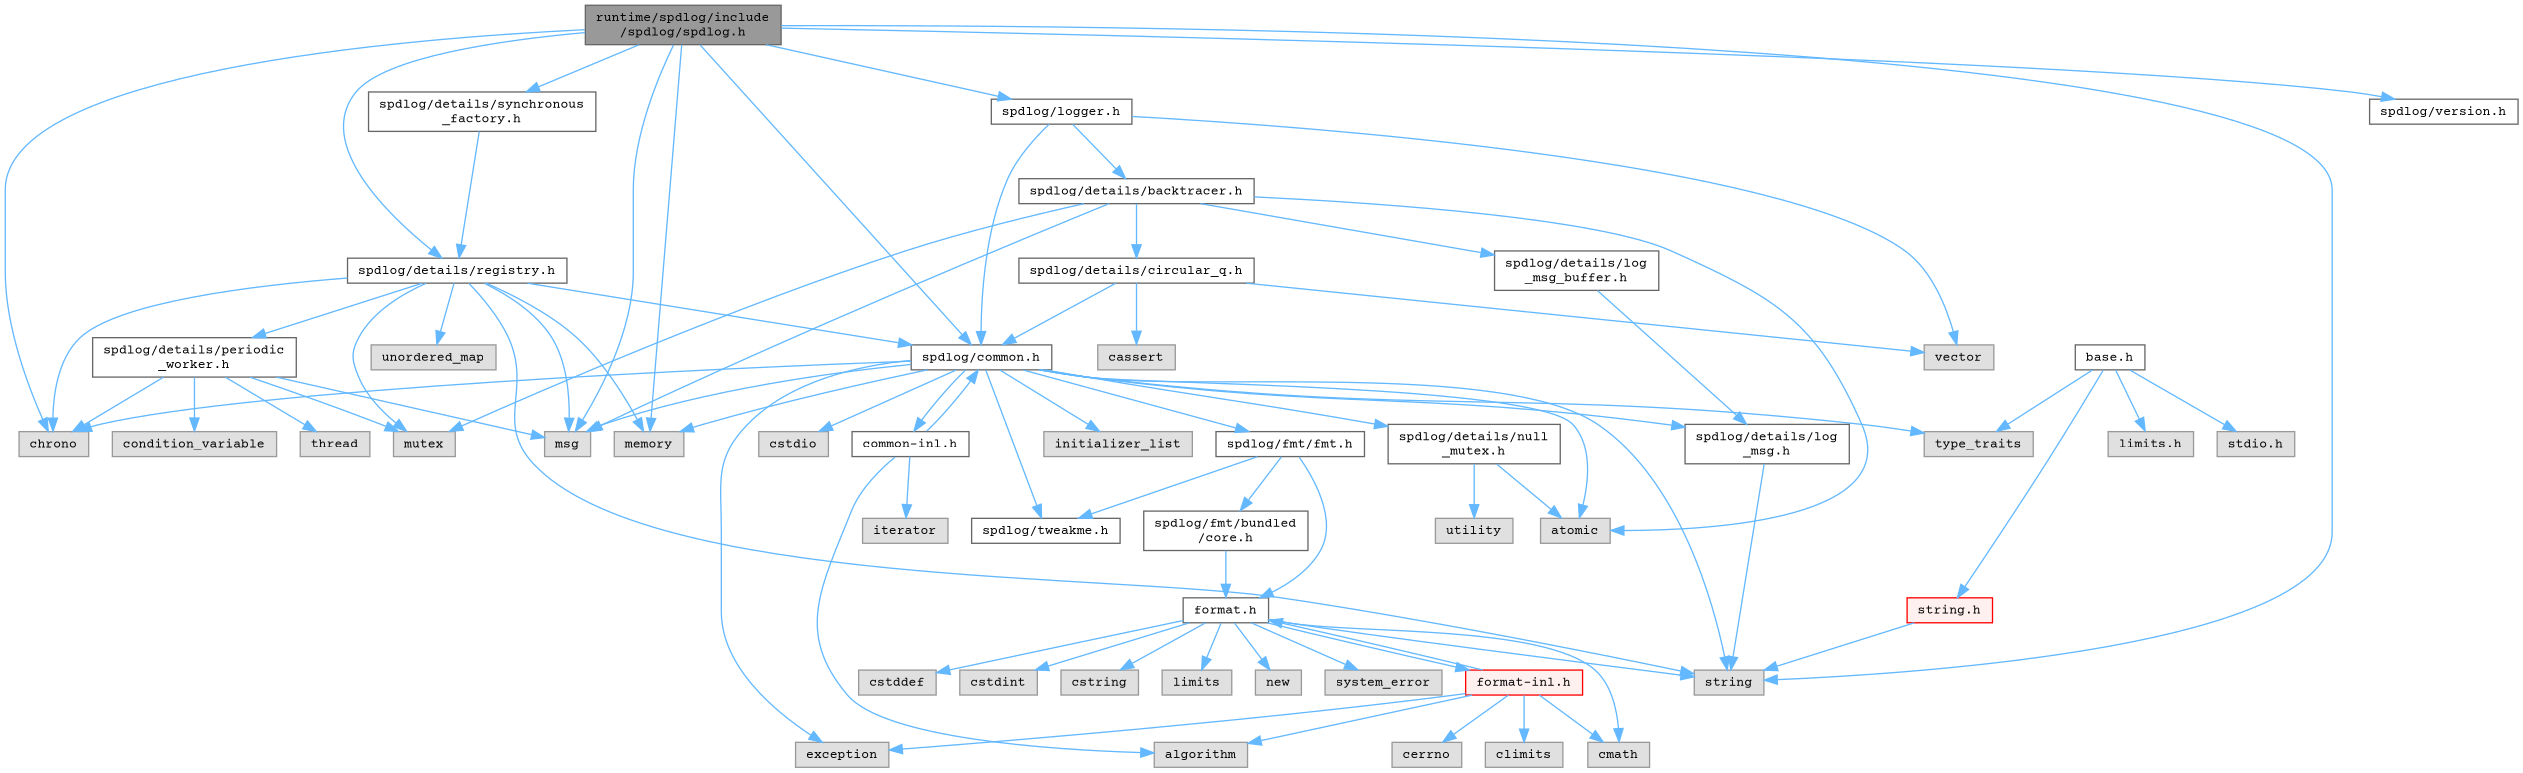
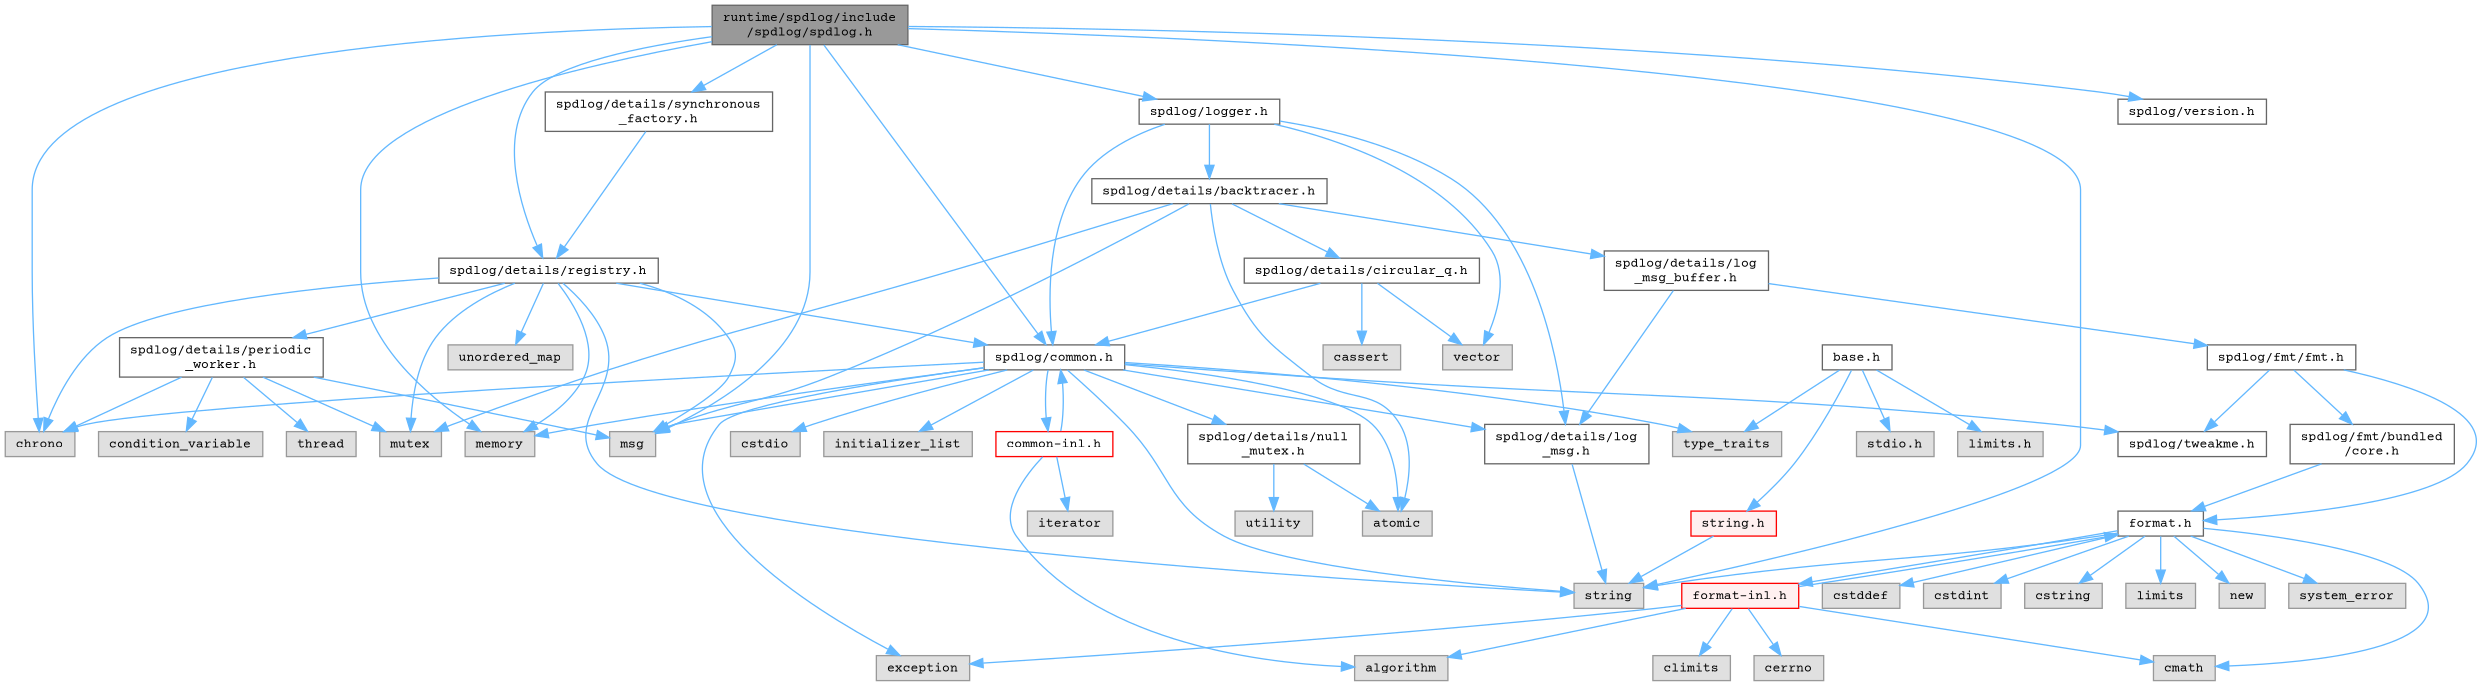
edge "spdlog/logger.h" -> "spdlog/details/log _msg.h": added
edge "spdlog/common.h" -> "spdlog/fmt/fmt.h": now "spdlog/details/log _msg_buffer.h" -> "spdlog/fmt/fmt.h"
node "common-inl.h": color grey40 -> red
